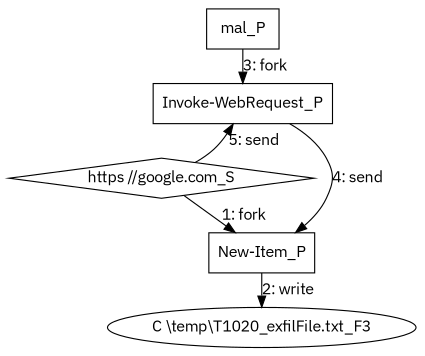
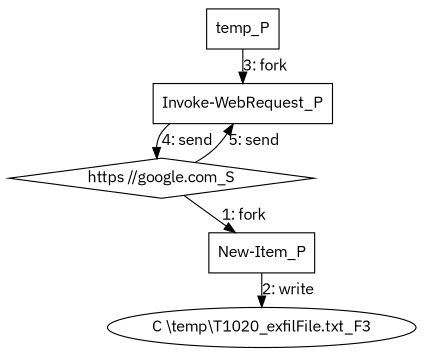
node "mal_P": label "mal_P" -> "temp_P"
edge "Invoke-WebRequest_P" -> "New-Item_P": now "Invoke-WebRequest_P" -> "https //google.com_S"
